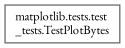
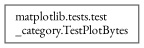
node "matplotlib.tests.test _tests.TestPlotBytes": label "matplotlib.tests.test _tests.TestPlotBytes" -> "matplotlib.tests.test _category.TestPlotBytes"
